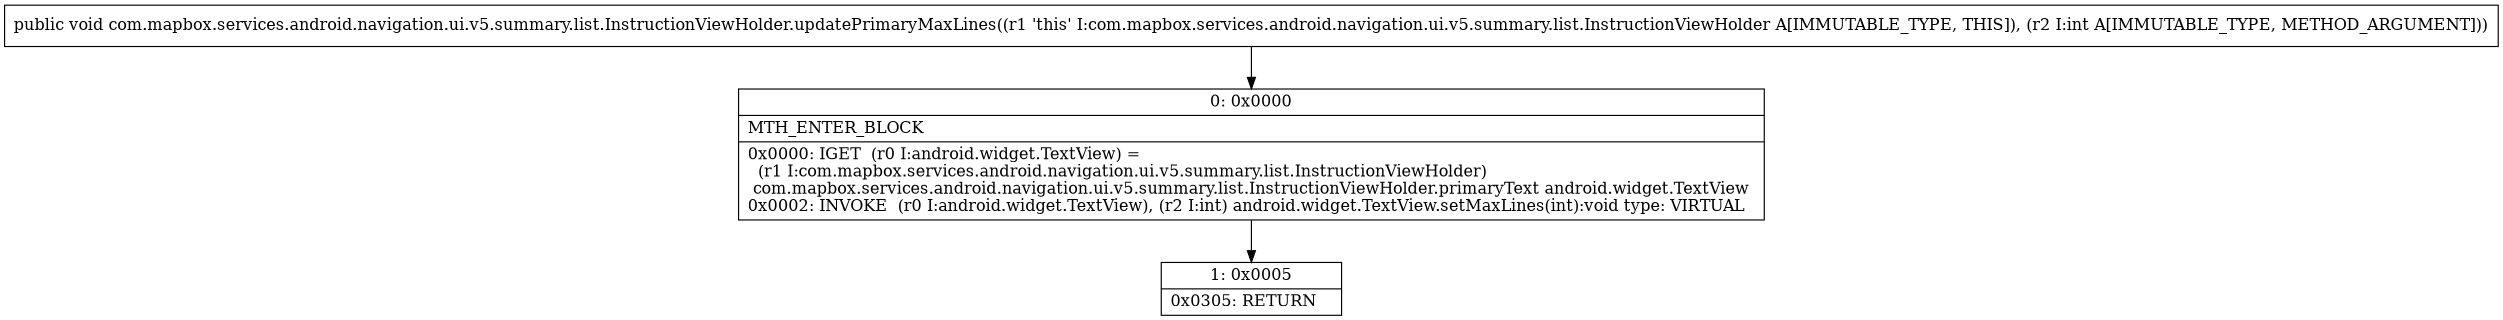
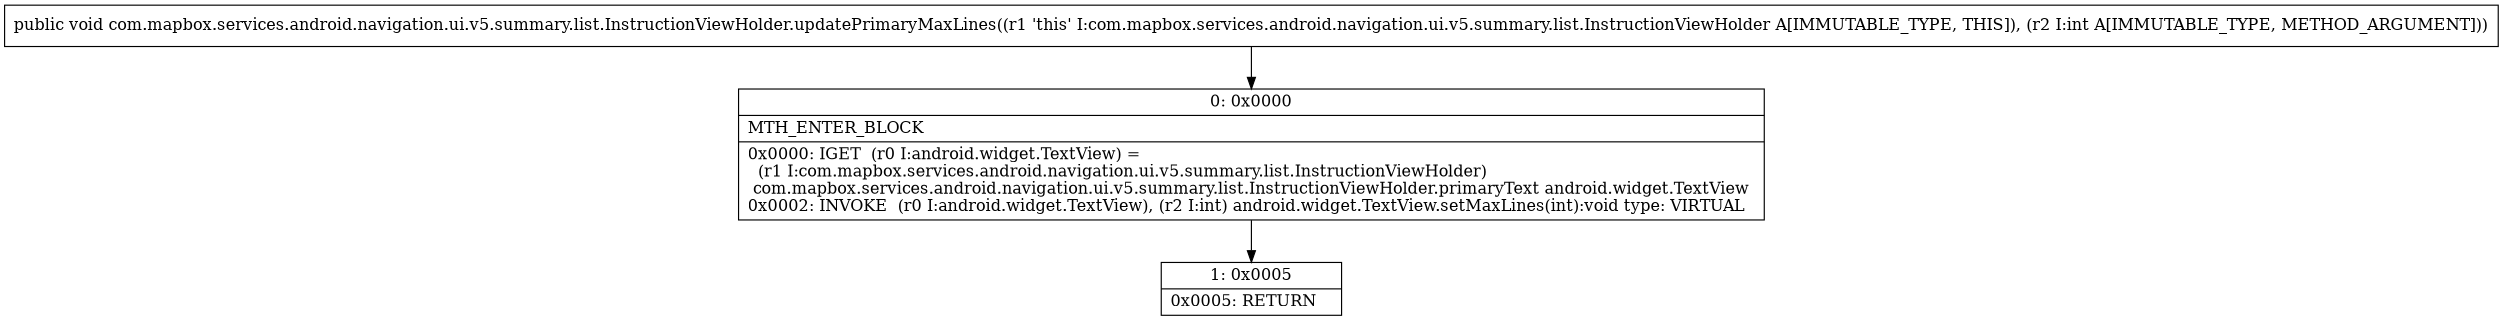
node "1: 0x0005": text "0x0305: RETURN" -> "0x0005: RETURN"
